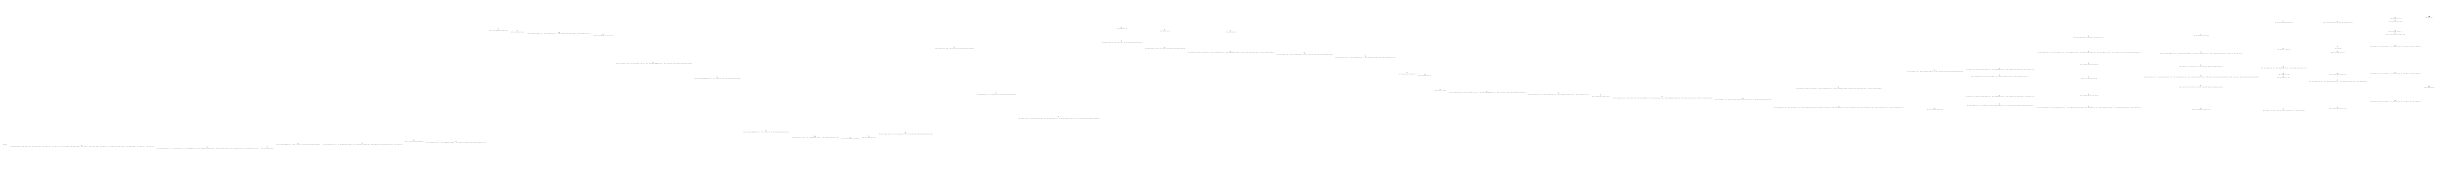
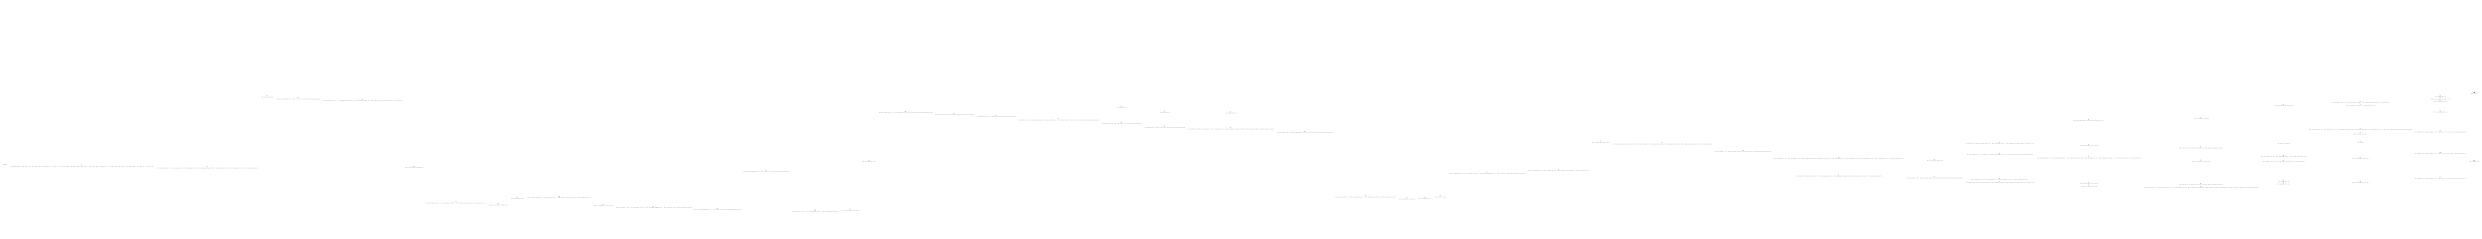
node "1436: read-variable['TypeError',v44,-]": removed
